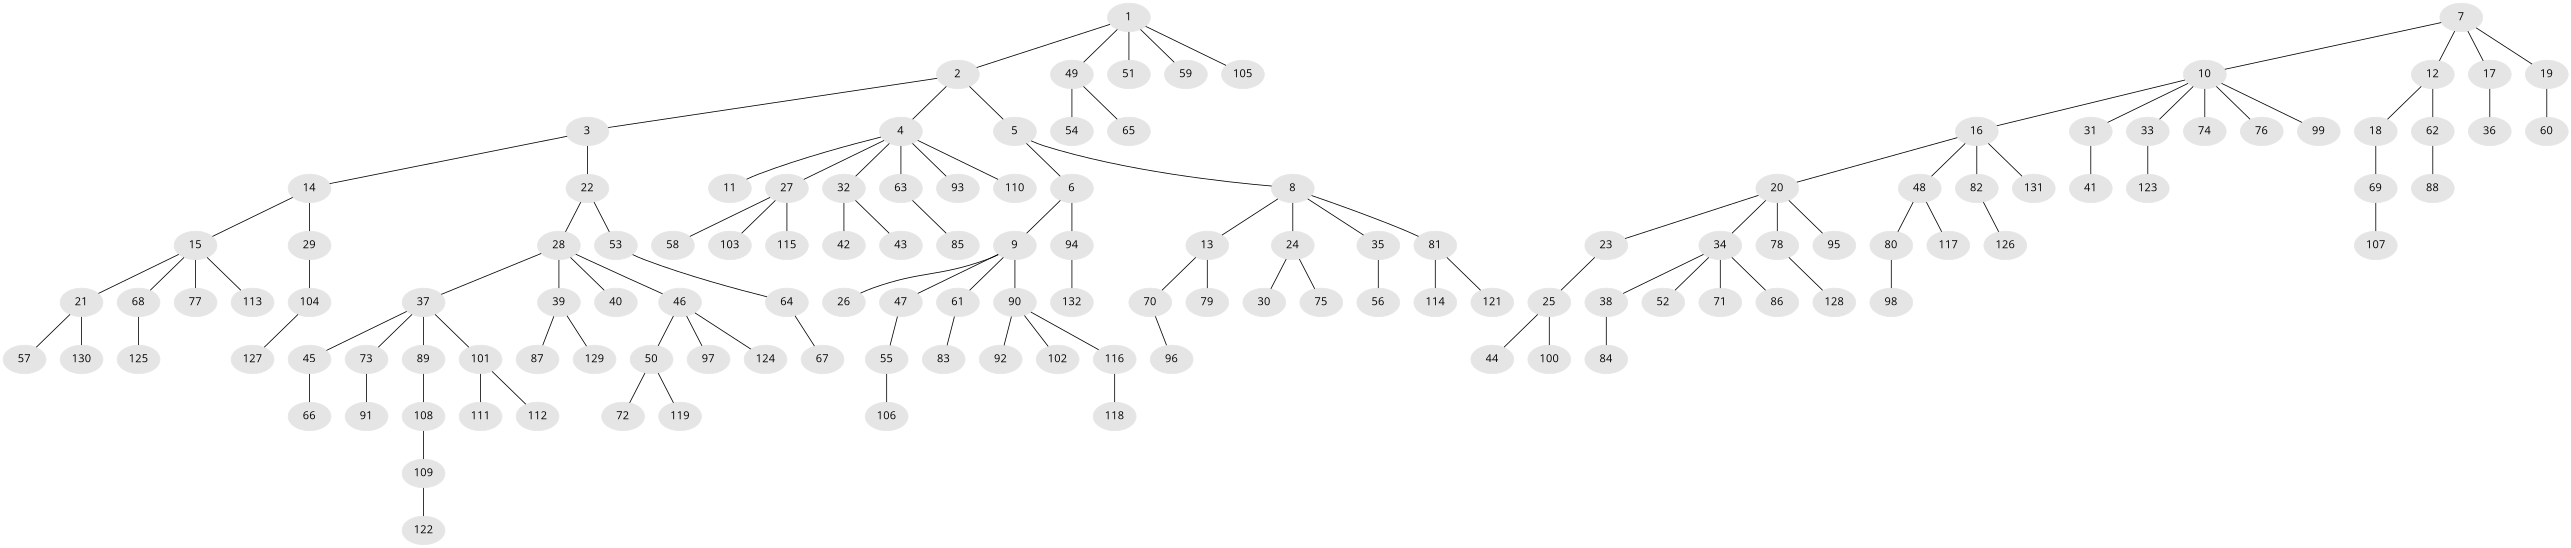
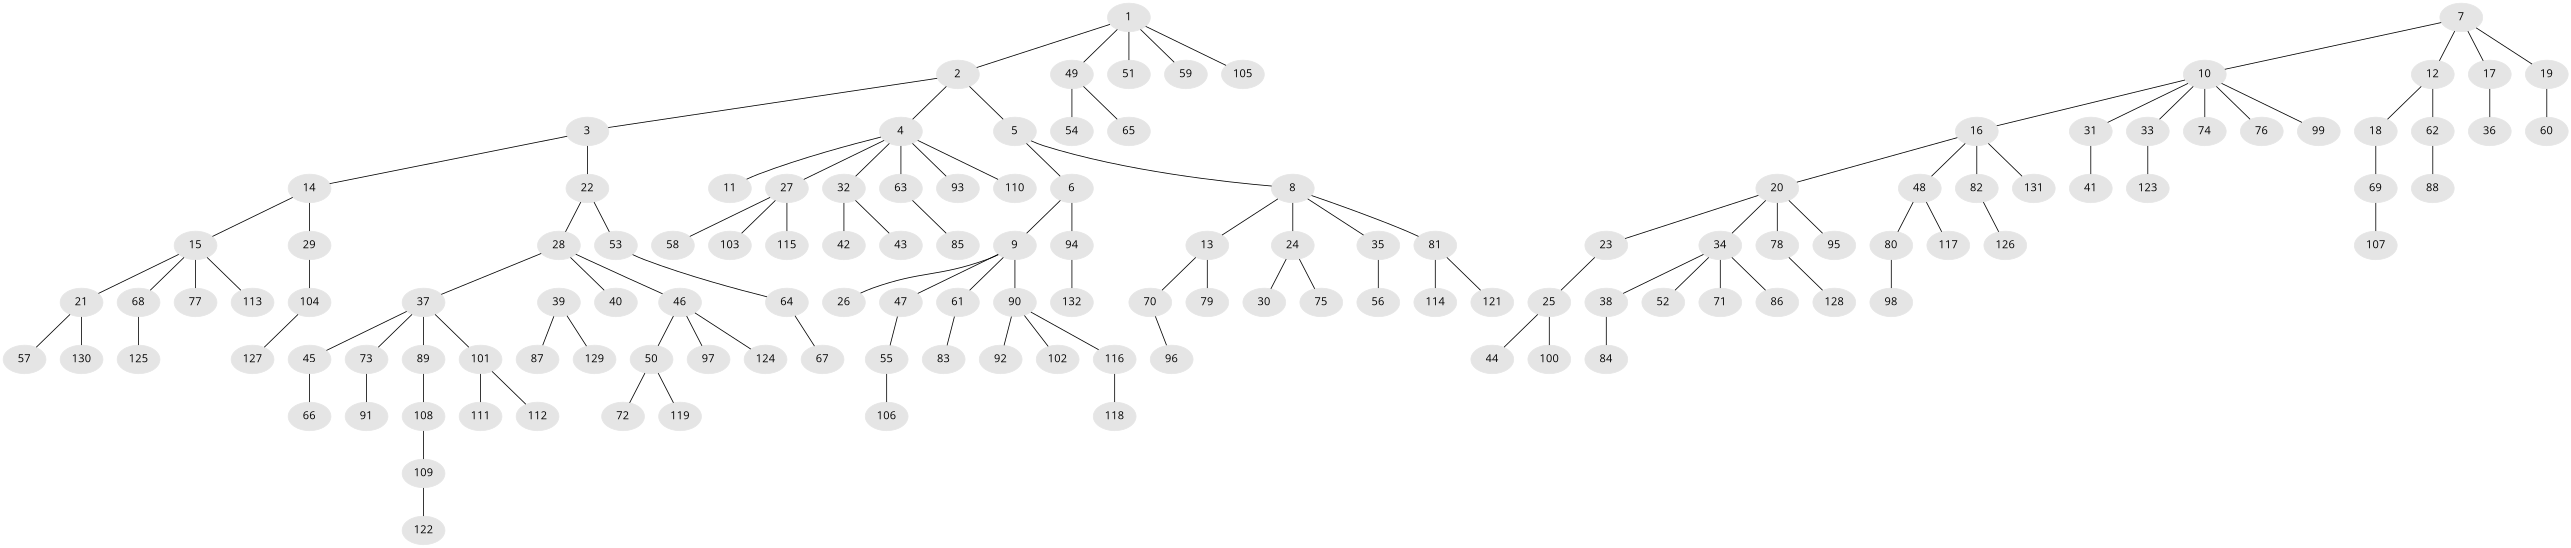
edge "28" -- "39": removed
